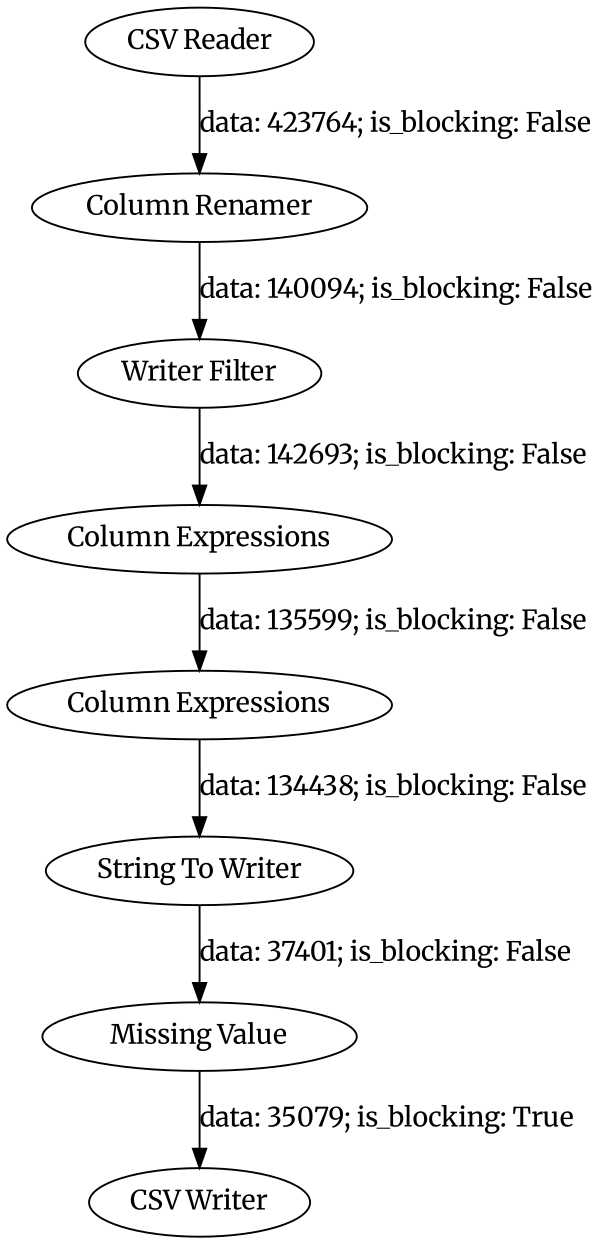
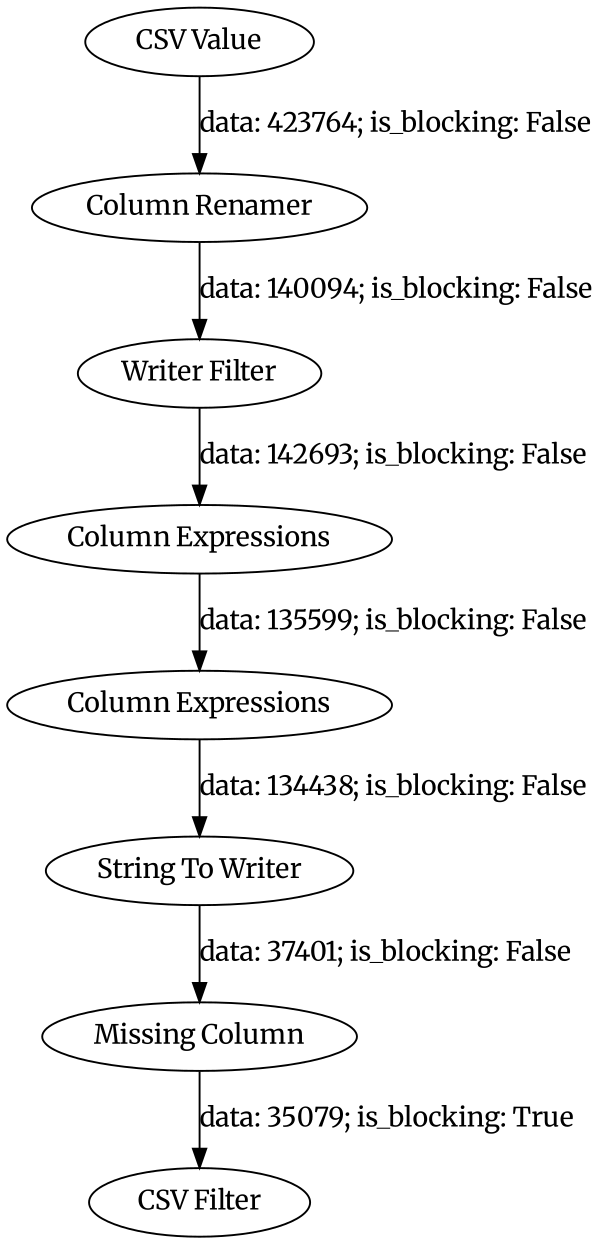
node "CSV Reader": label "CSV Reader" -> "CSV Value"
node "Missing Value": label "Missing Value" -> "Missing Column"
node "CSV Writer": label "CSV Writer" -> "CSV Filter"
